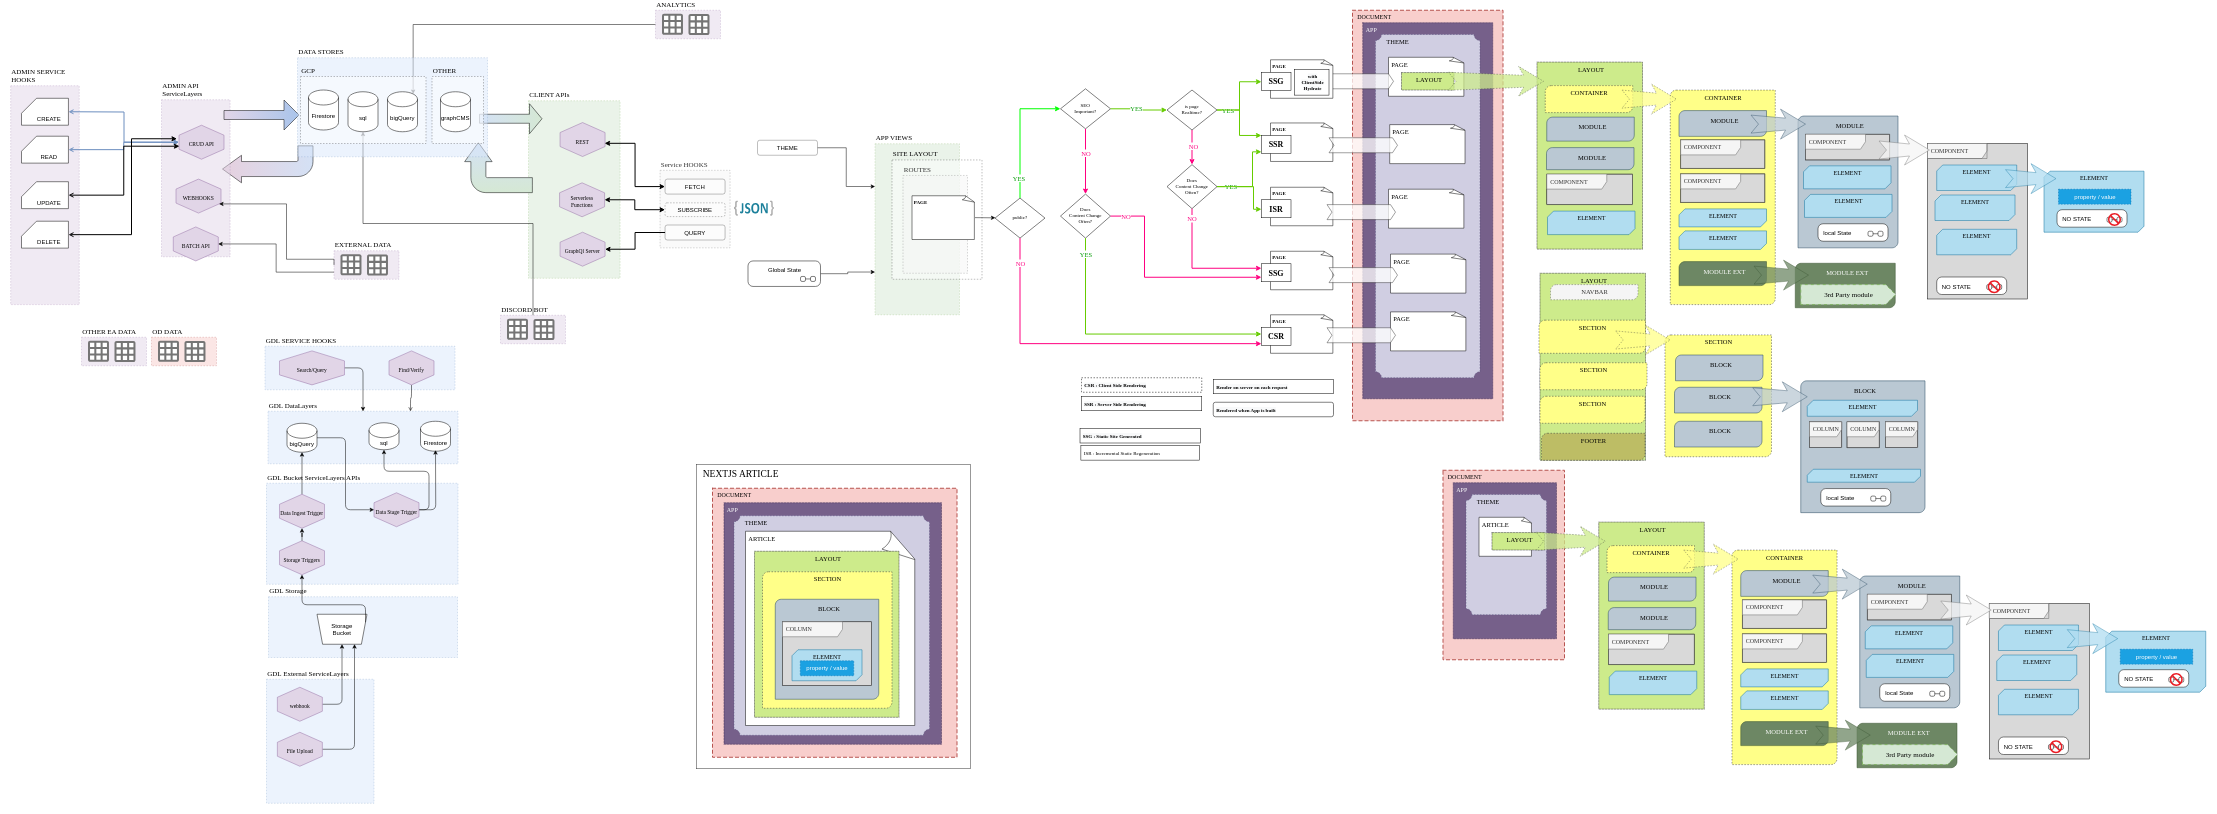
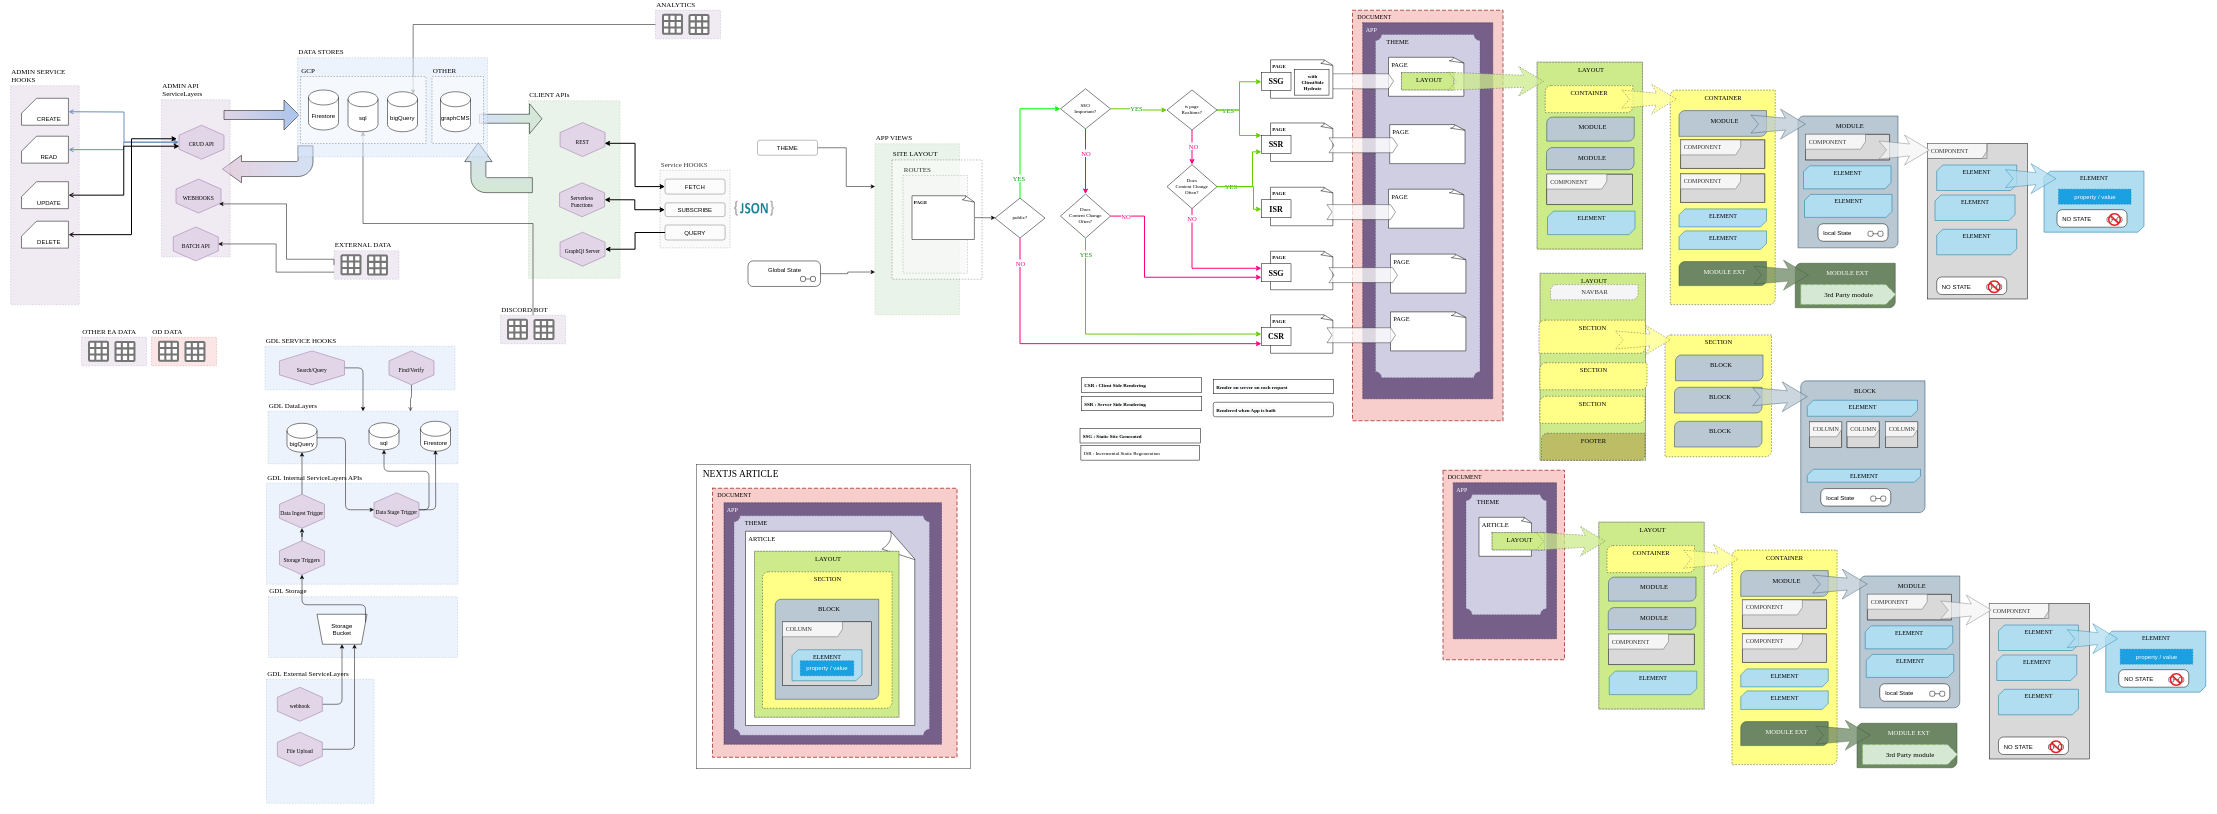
node "SUBSCRIBE": style dashed -> solid
node "CSR : Client Side Rendering": style dashed -> solid
node "GDL Bucket ServiceLayers APIs": label "GDL Bucket ServiceLayers APIs" -> "GDL Internal ServiceLayers APIs"
